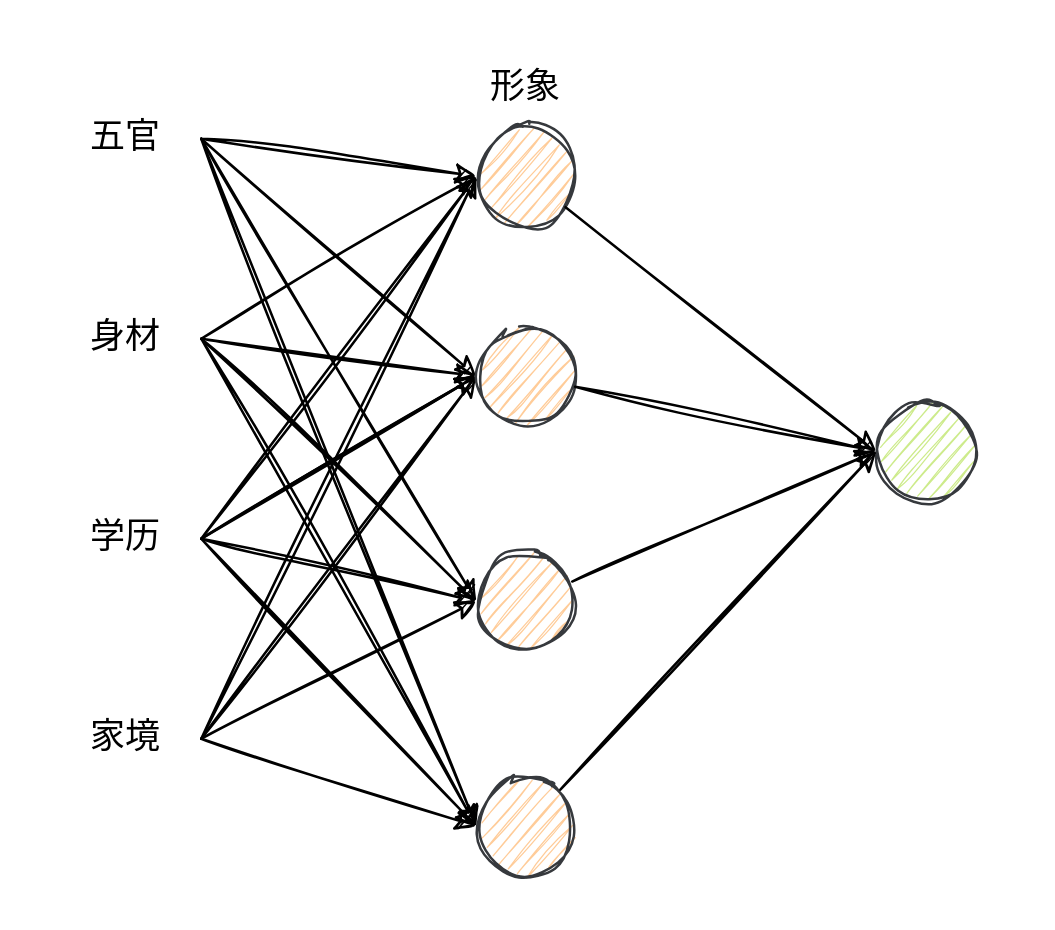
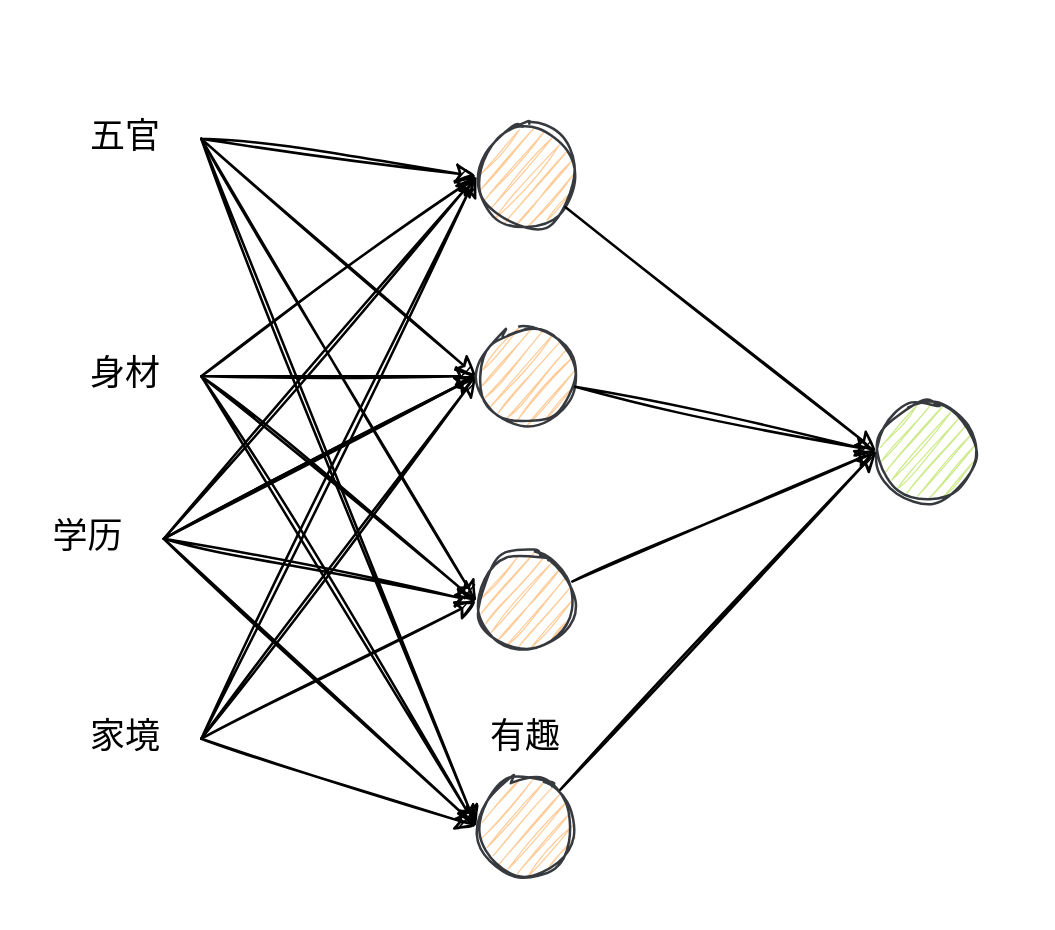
node "形象": removed
node "身材": moved (126, 339) -> (126, 376)
node "学历": moved (126, 539) -> (89, 539)
node "有趣": added
